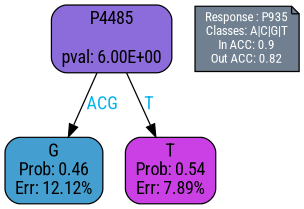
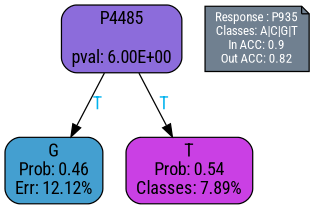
edge "P4485 pval: 6.00E+00" -> "G Prob: 0.46 Err: 12.12%": label "ACG" -> "T"
node "T Prob: 0.54 Err: 7.89%": label "T Prob: 0.54 Err: 7.89%" -> "T Prob: 0.54 Classes: 7.89%"
